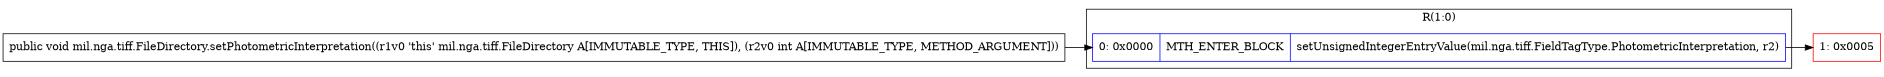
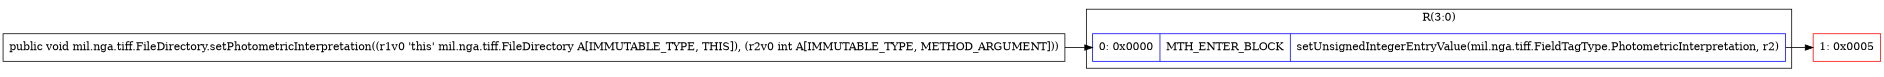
cluster "R(1:0)": label "R(1:0)" -> "R(3:0)"
